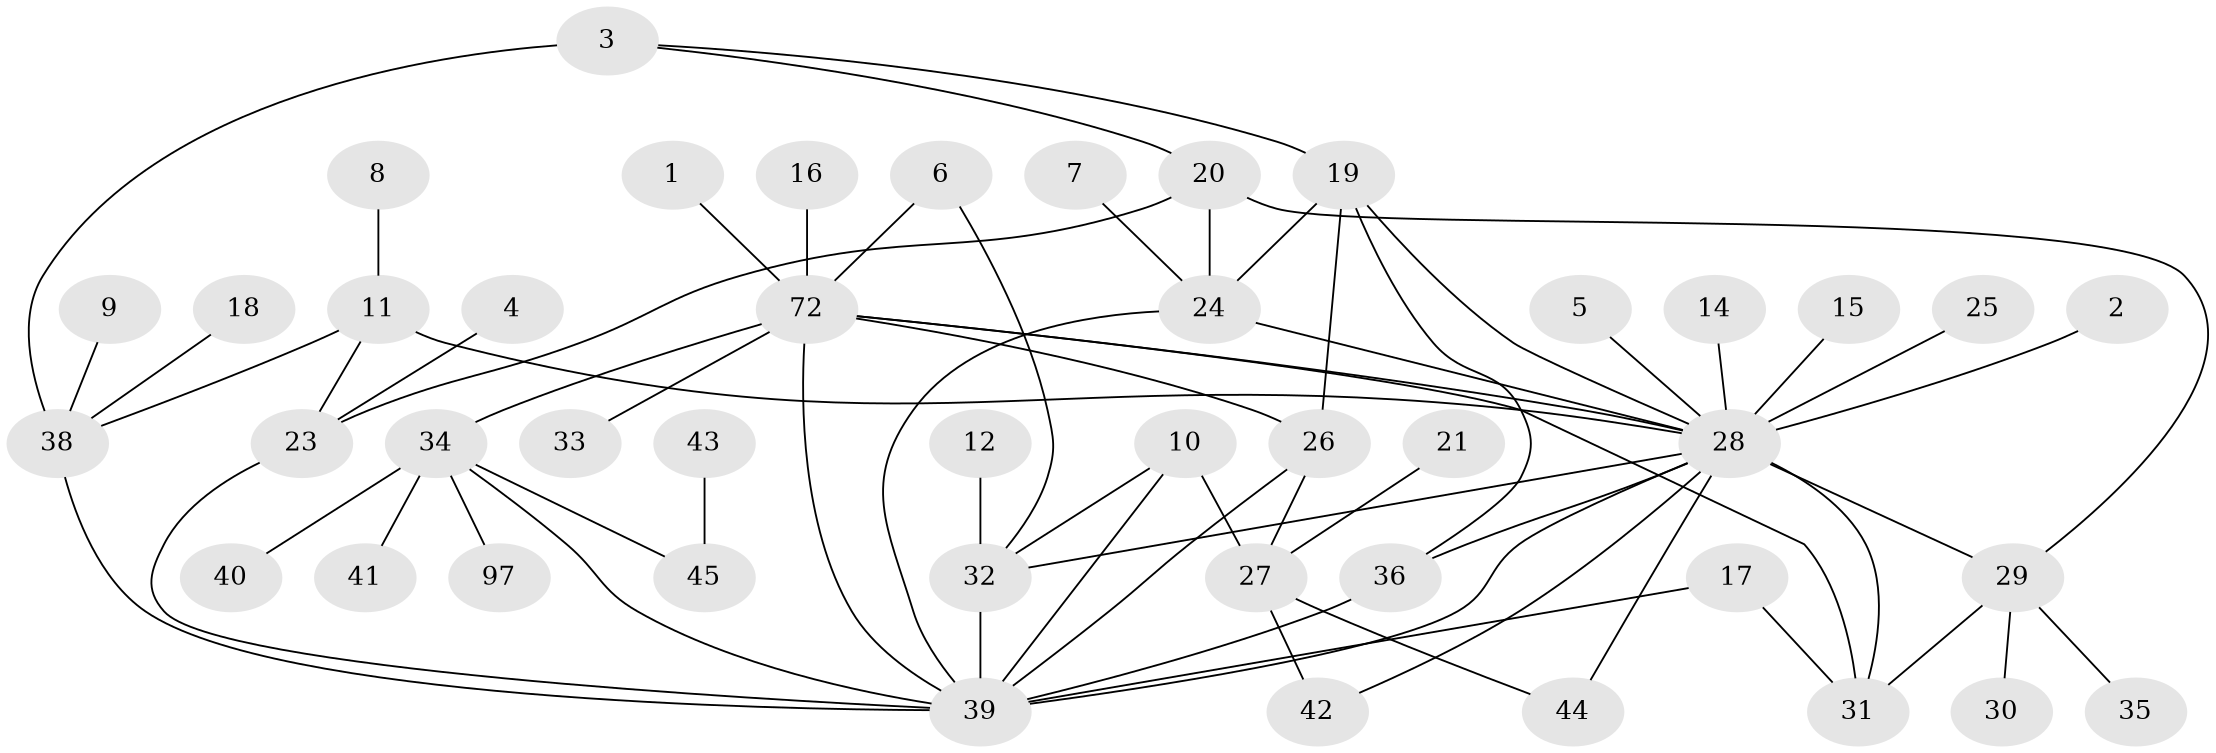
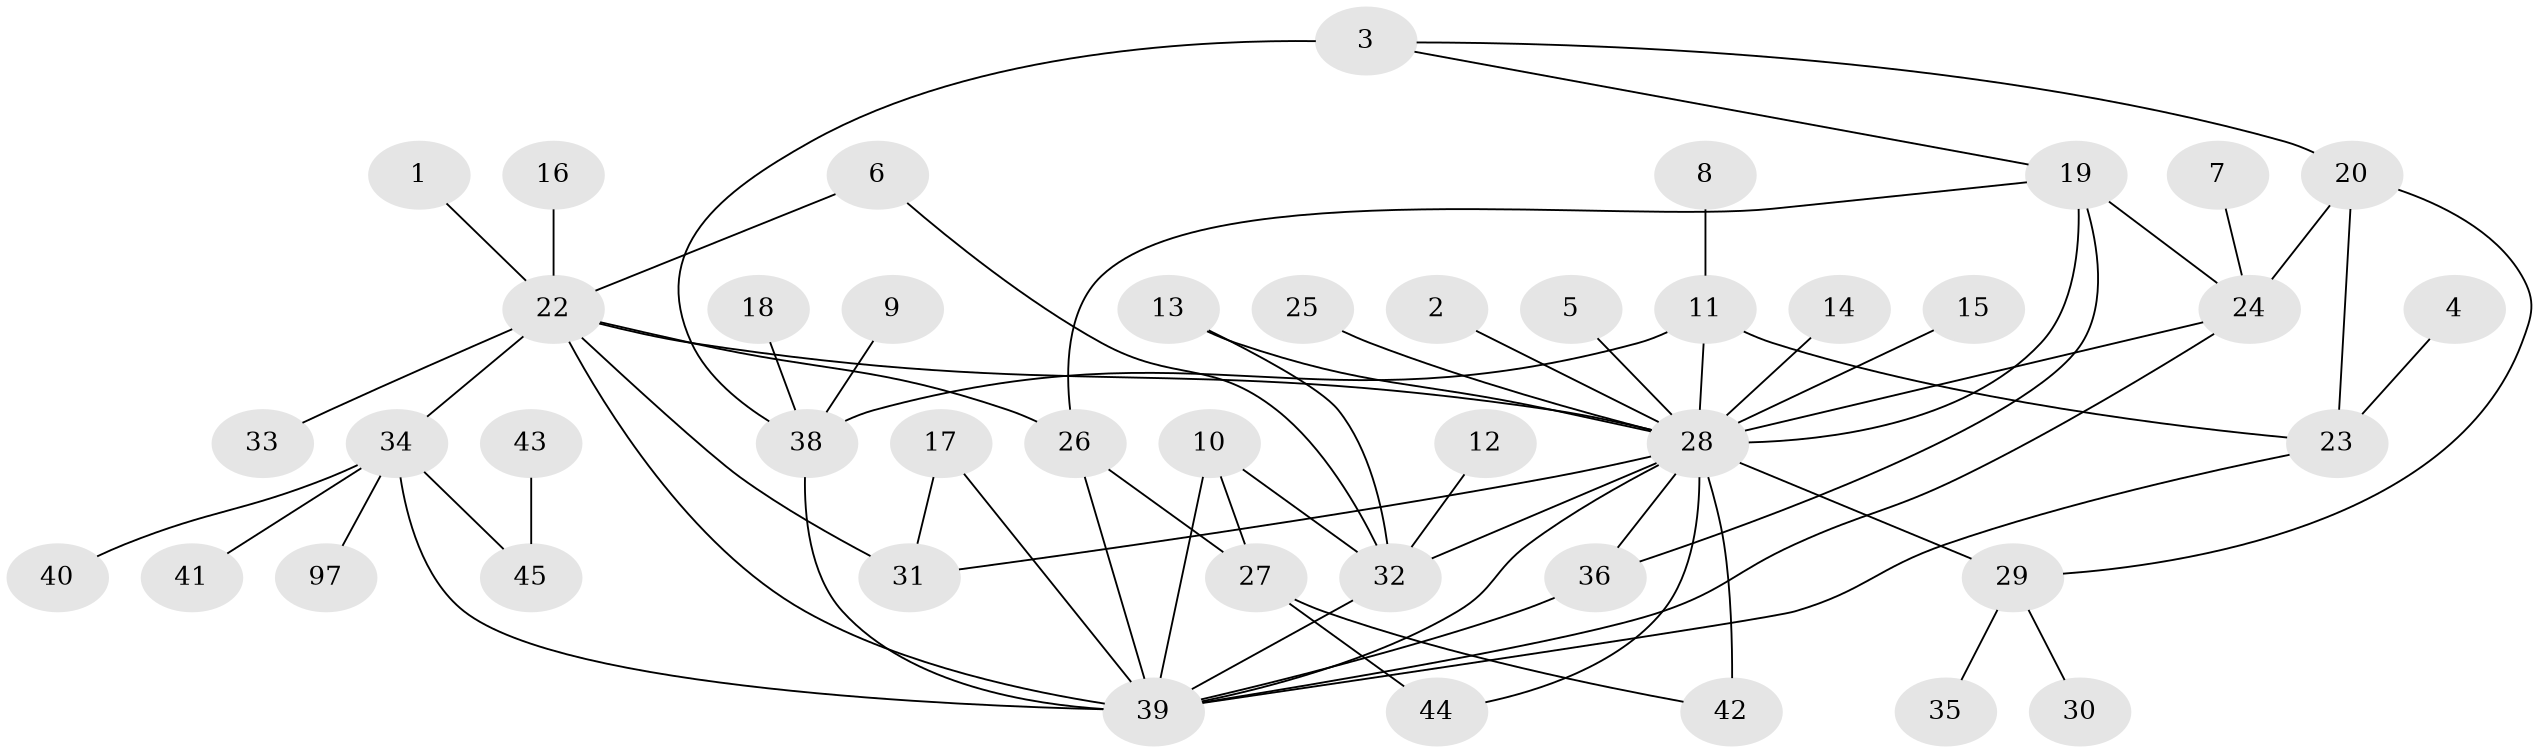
node "72": label "72" -> "22"
node "13": added
node "21": removed
edge "29" -- "31": removed
